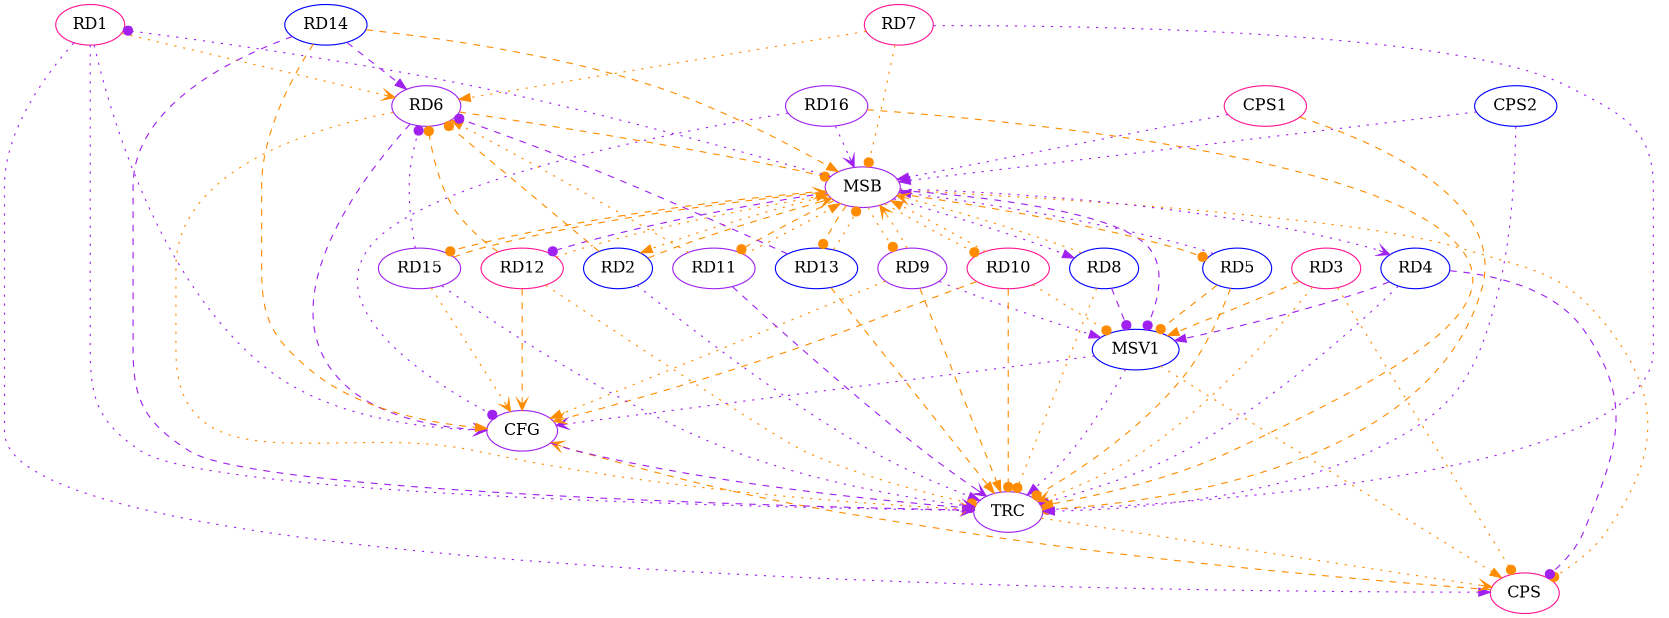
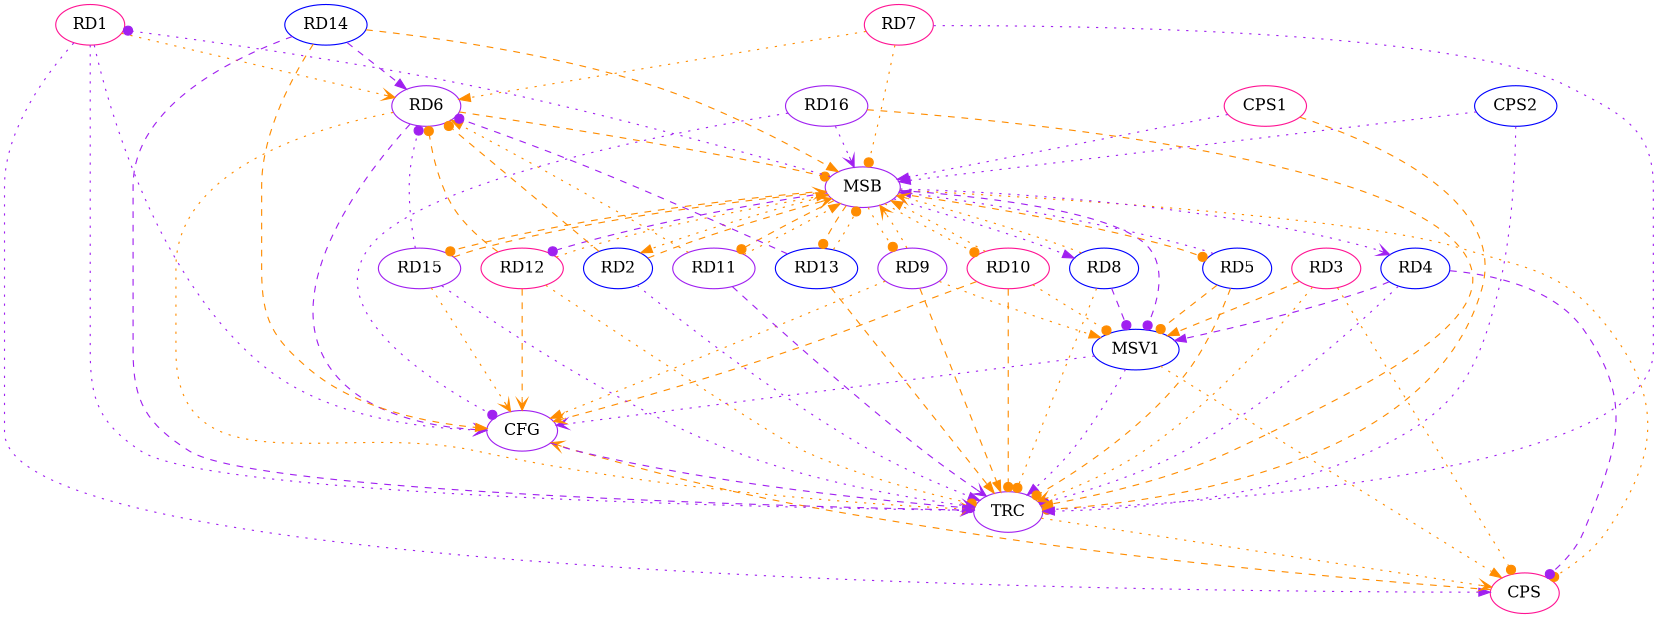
edge "RD9" -> "MSV1": color purple -> darkorange
